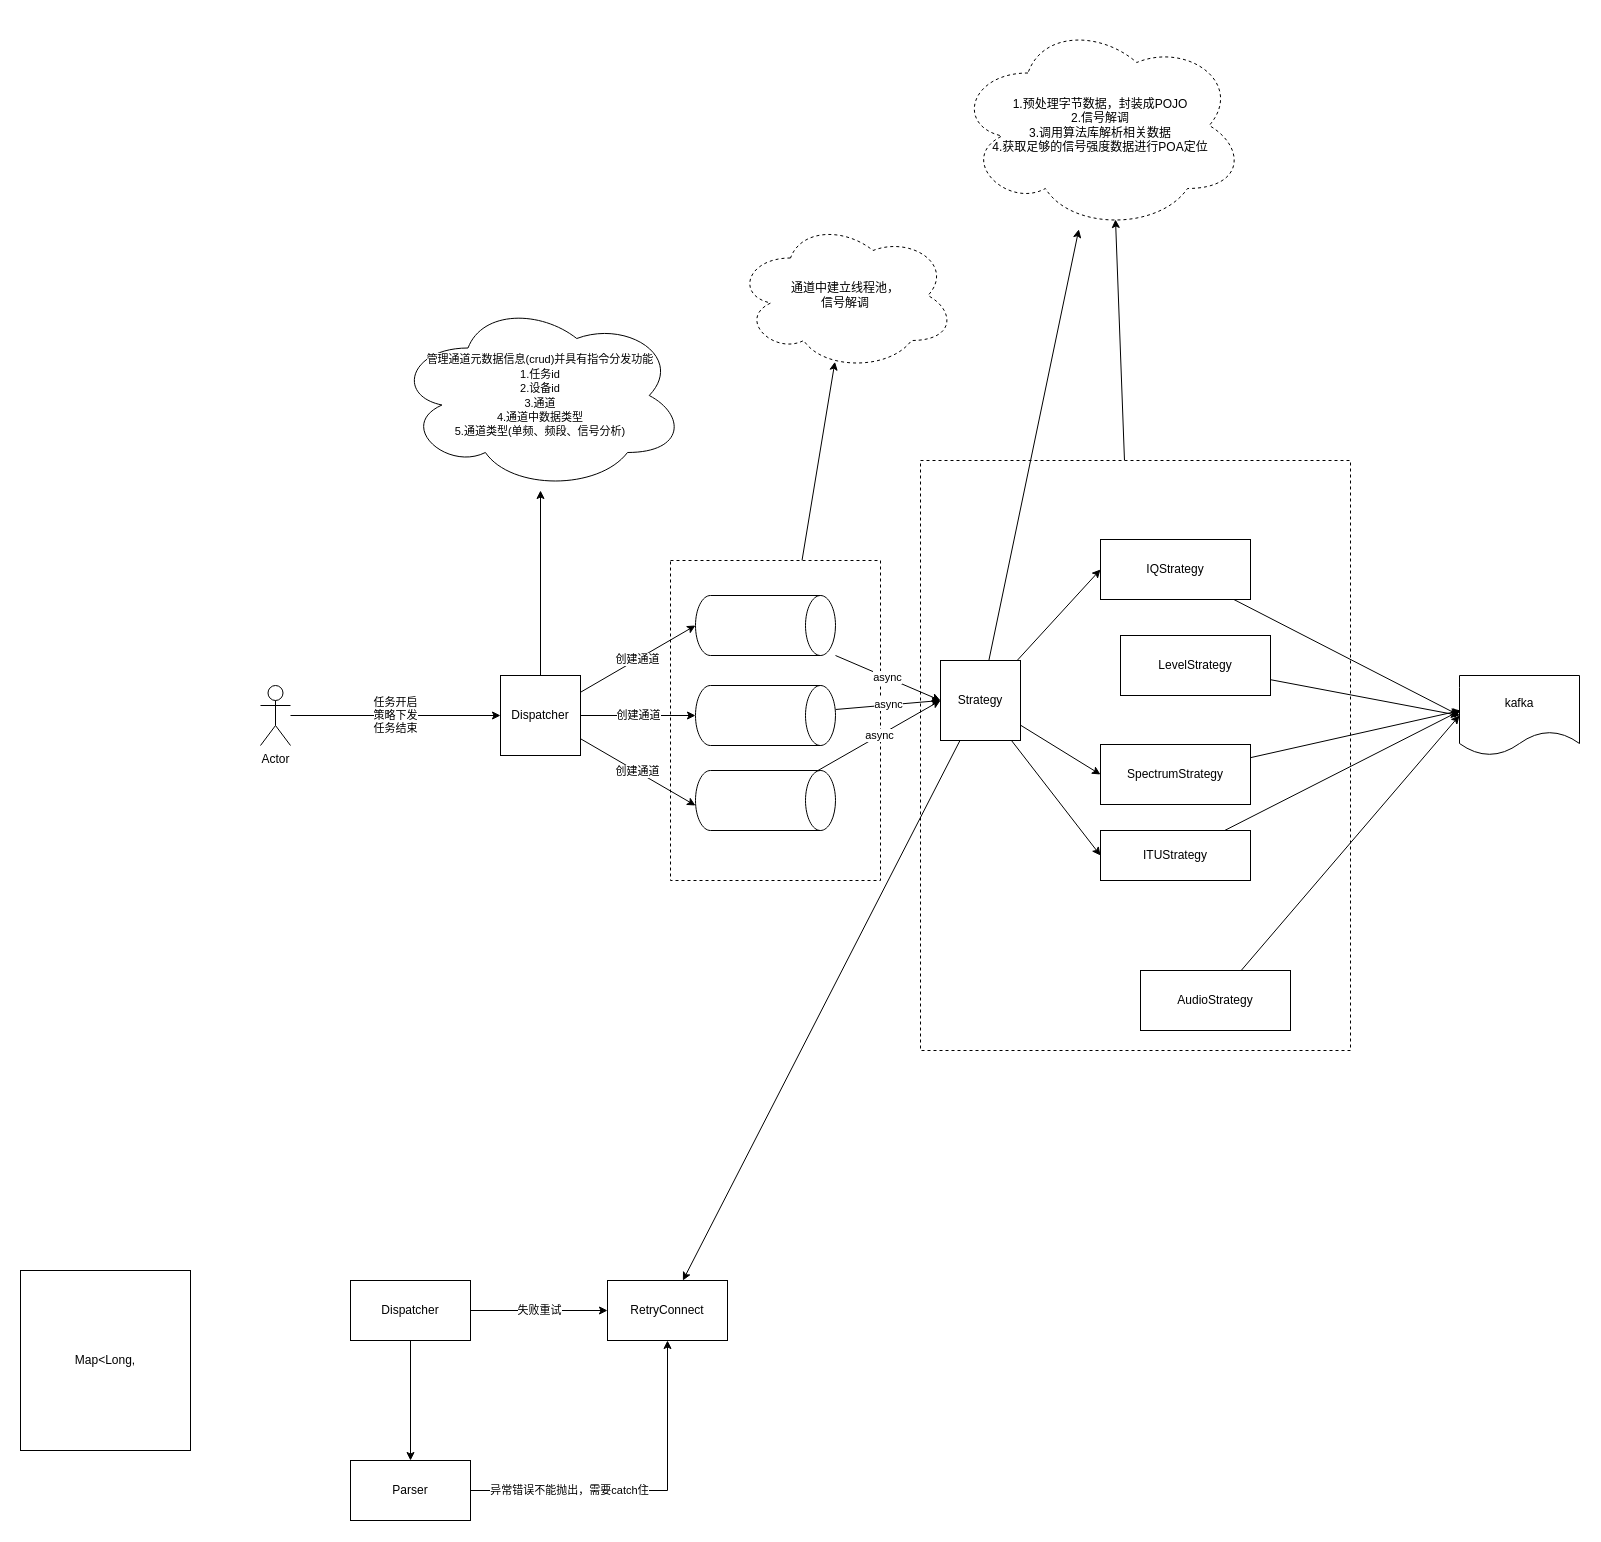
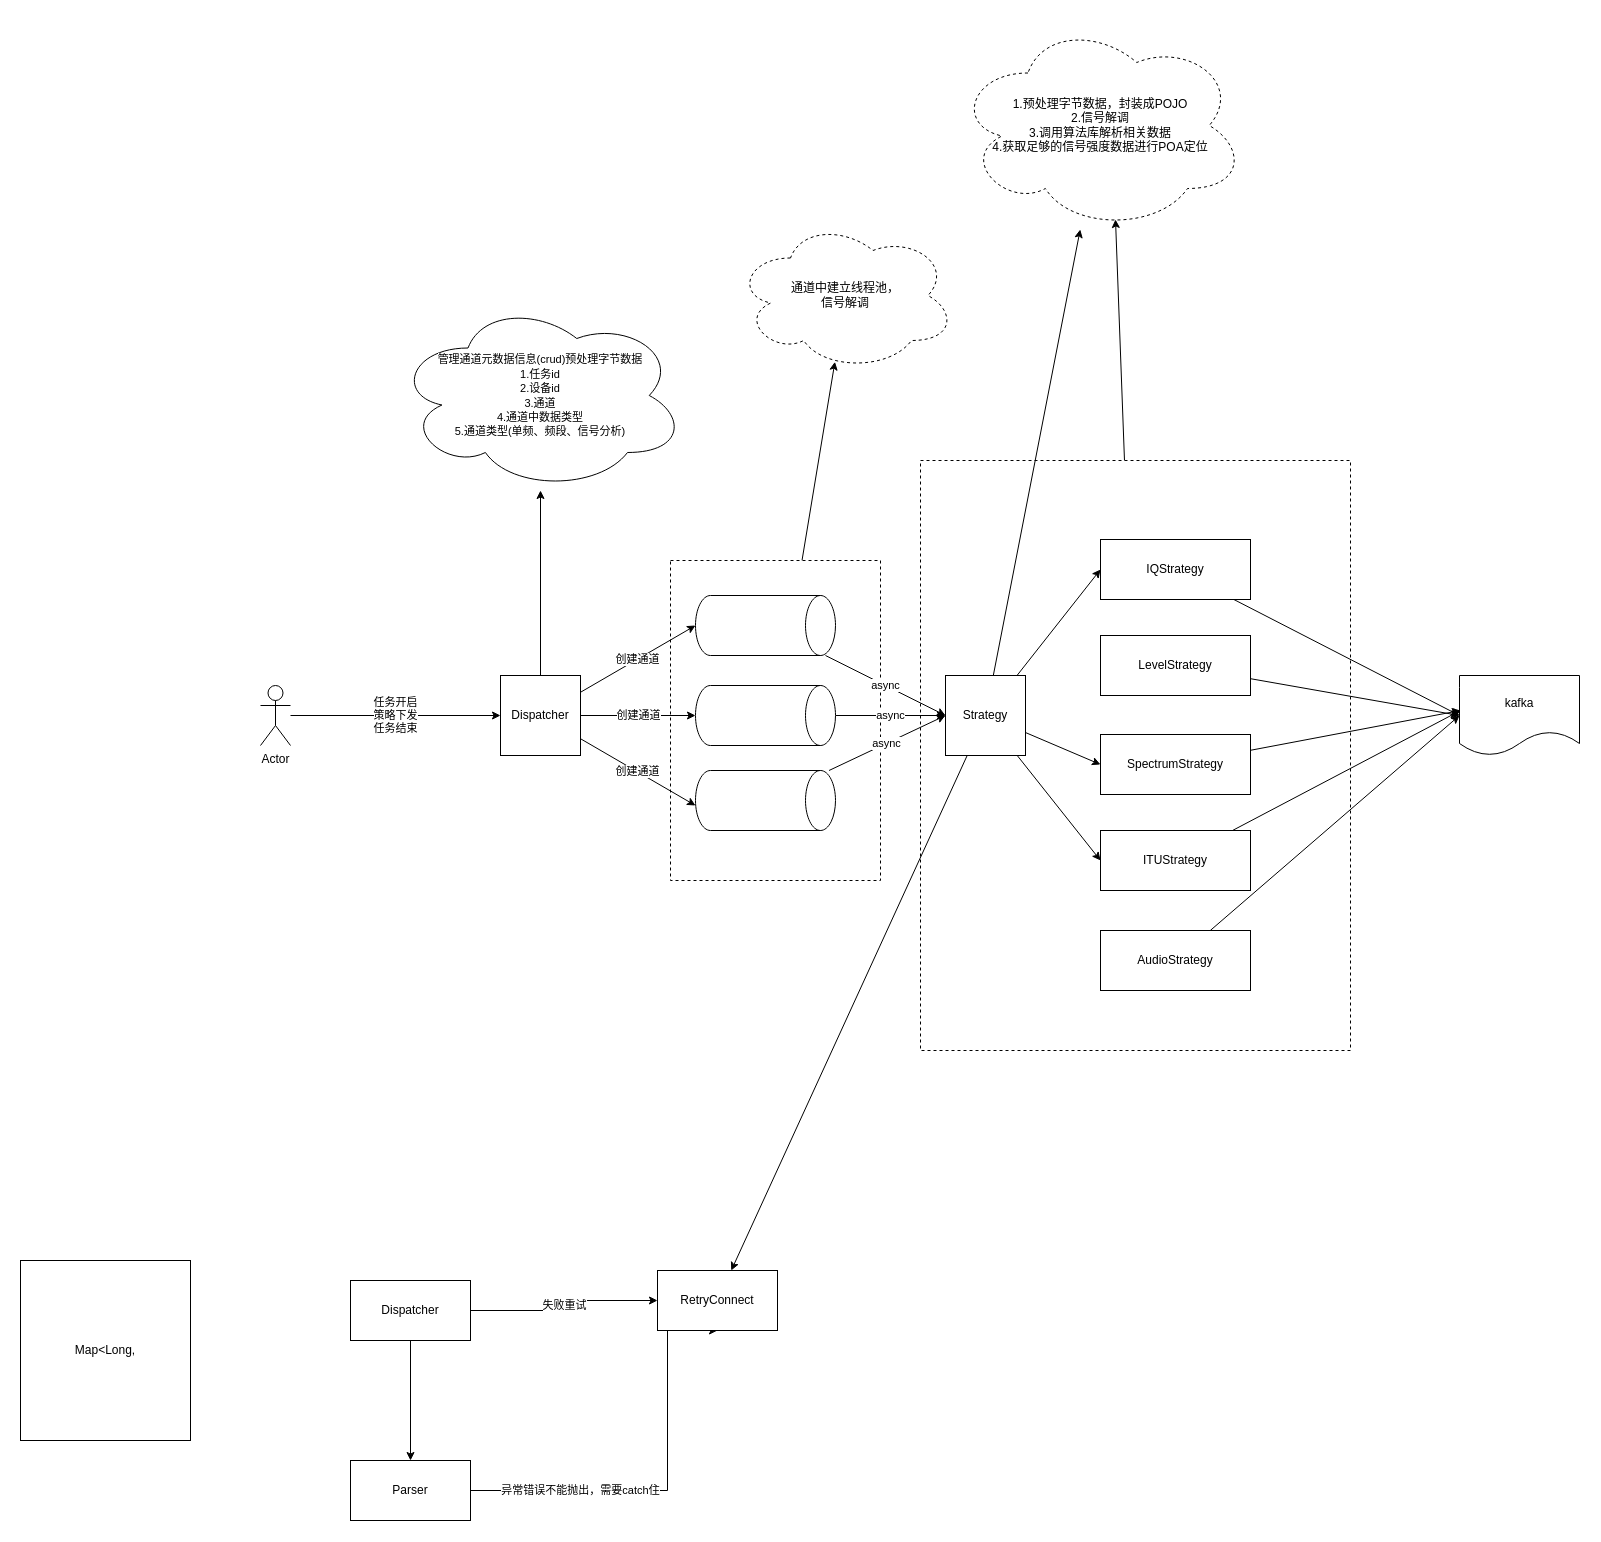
node "管理通道元数据信息(crud)并具有指令分发功能1.任务id2.设备id3.通道4.通道中数据类型5.通道类型(单频、频段、信号分析)": label "管理通道元数据信息(crud)并具有指令分发功能1.任务id2.设备id3.通道4.通道中数据类型5.通道类型(单频、频段、信号分析)" -> "管理通道元数据信息(crud)预处理字节数据1.任务id2.设备id3.通道4.通道中数据类型5.通道类型(单频、频段、信号分析)"
node "LevelStrategy": moved (1196, 666) -> (1176, 666)
node "Strategy": moved (981, 701) -> (986, 716)
node "SpectrumStrategy": moved (1176, 775) -> (1176, 765)
node "ITUStrategy": size 150x50 -> 150x60
node "AudioStrategy": moved (1216, 1001) -> (1176, 961)
node "RetryConnect": moved (668, 1311) -> (718, 1301)
node "Map<Long,": moved (106, 1361) -> (106, 1351)
